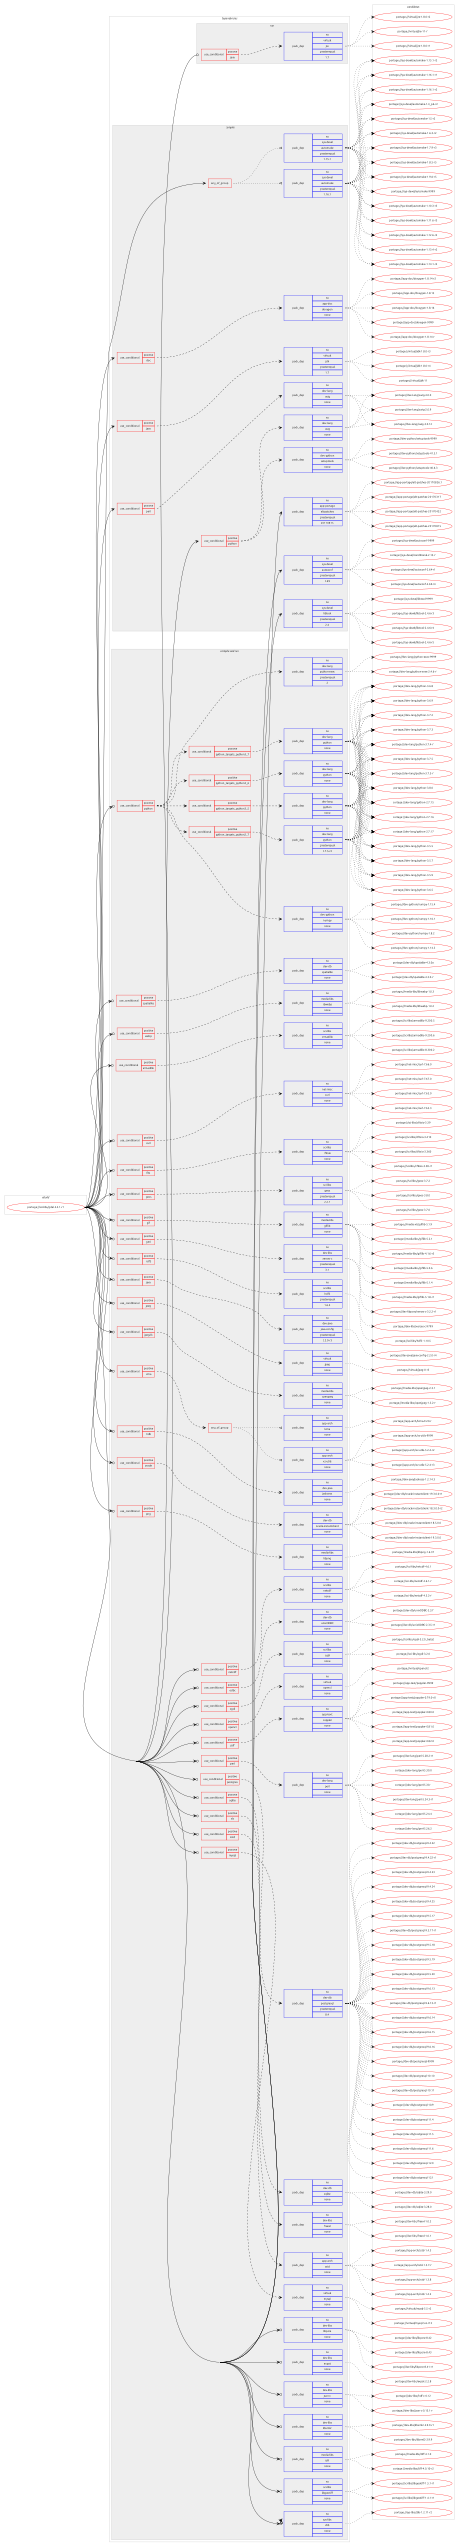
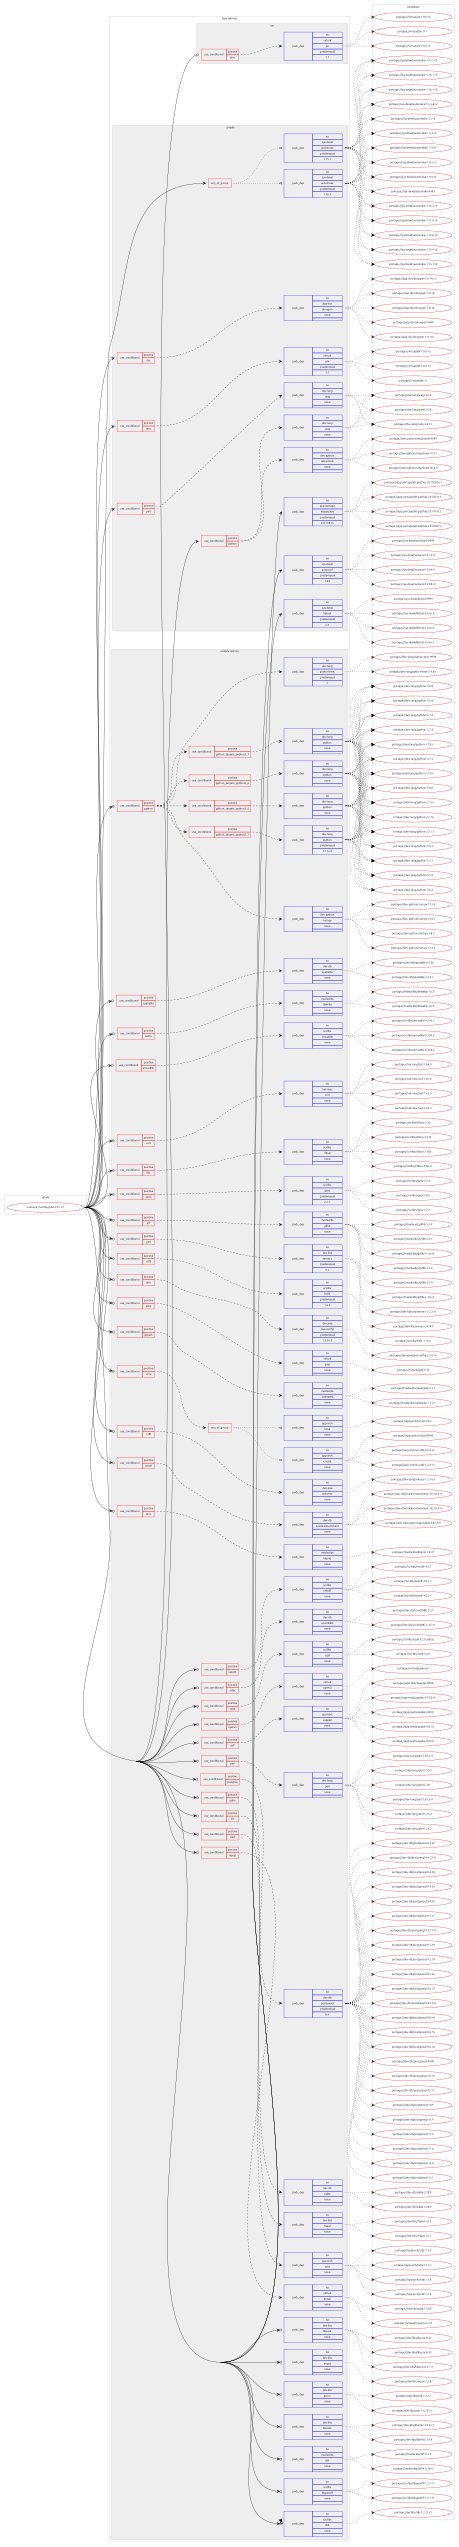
node "portage://sys-devel/conditional-2.13-r1": label "portage://sys-devel/conditional-2.13-r1" -> "portage://sys-devel/autoconf-2.13-r1"
node "portage://dev-db/oracle-instantclient-19.3.0.0": removed
